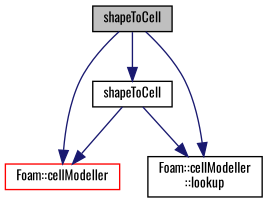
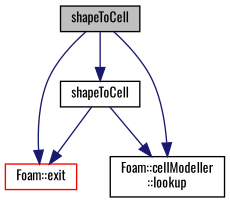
node "Foam::cellModeller": label "Foam::cellModeller" -> "Foam::exit"
